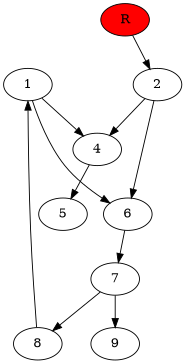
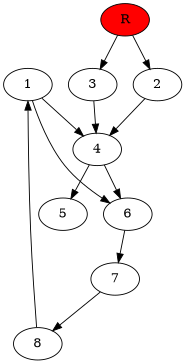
node "3": added
edge "2" -> "6": now "4" -> "6"
node "9": removed
